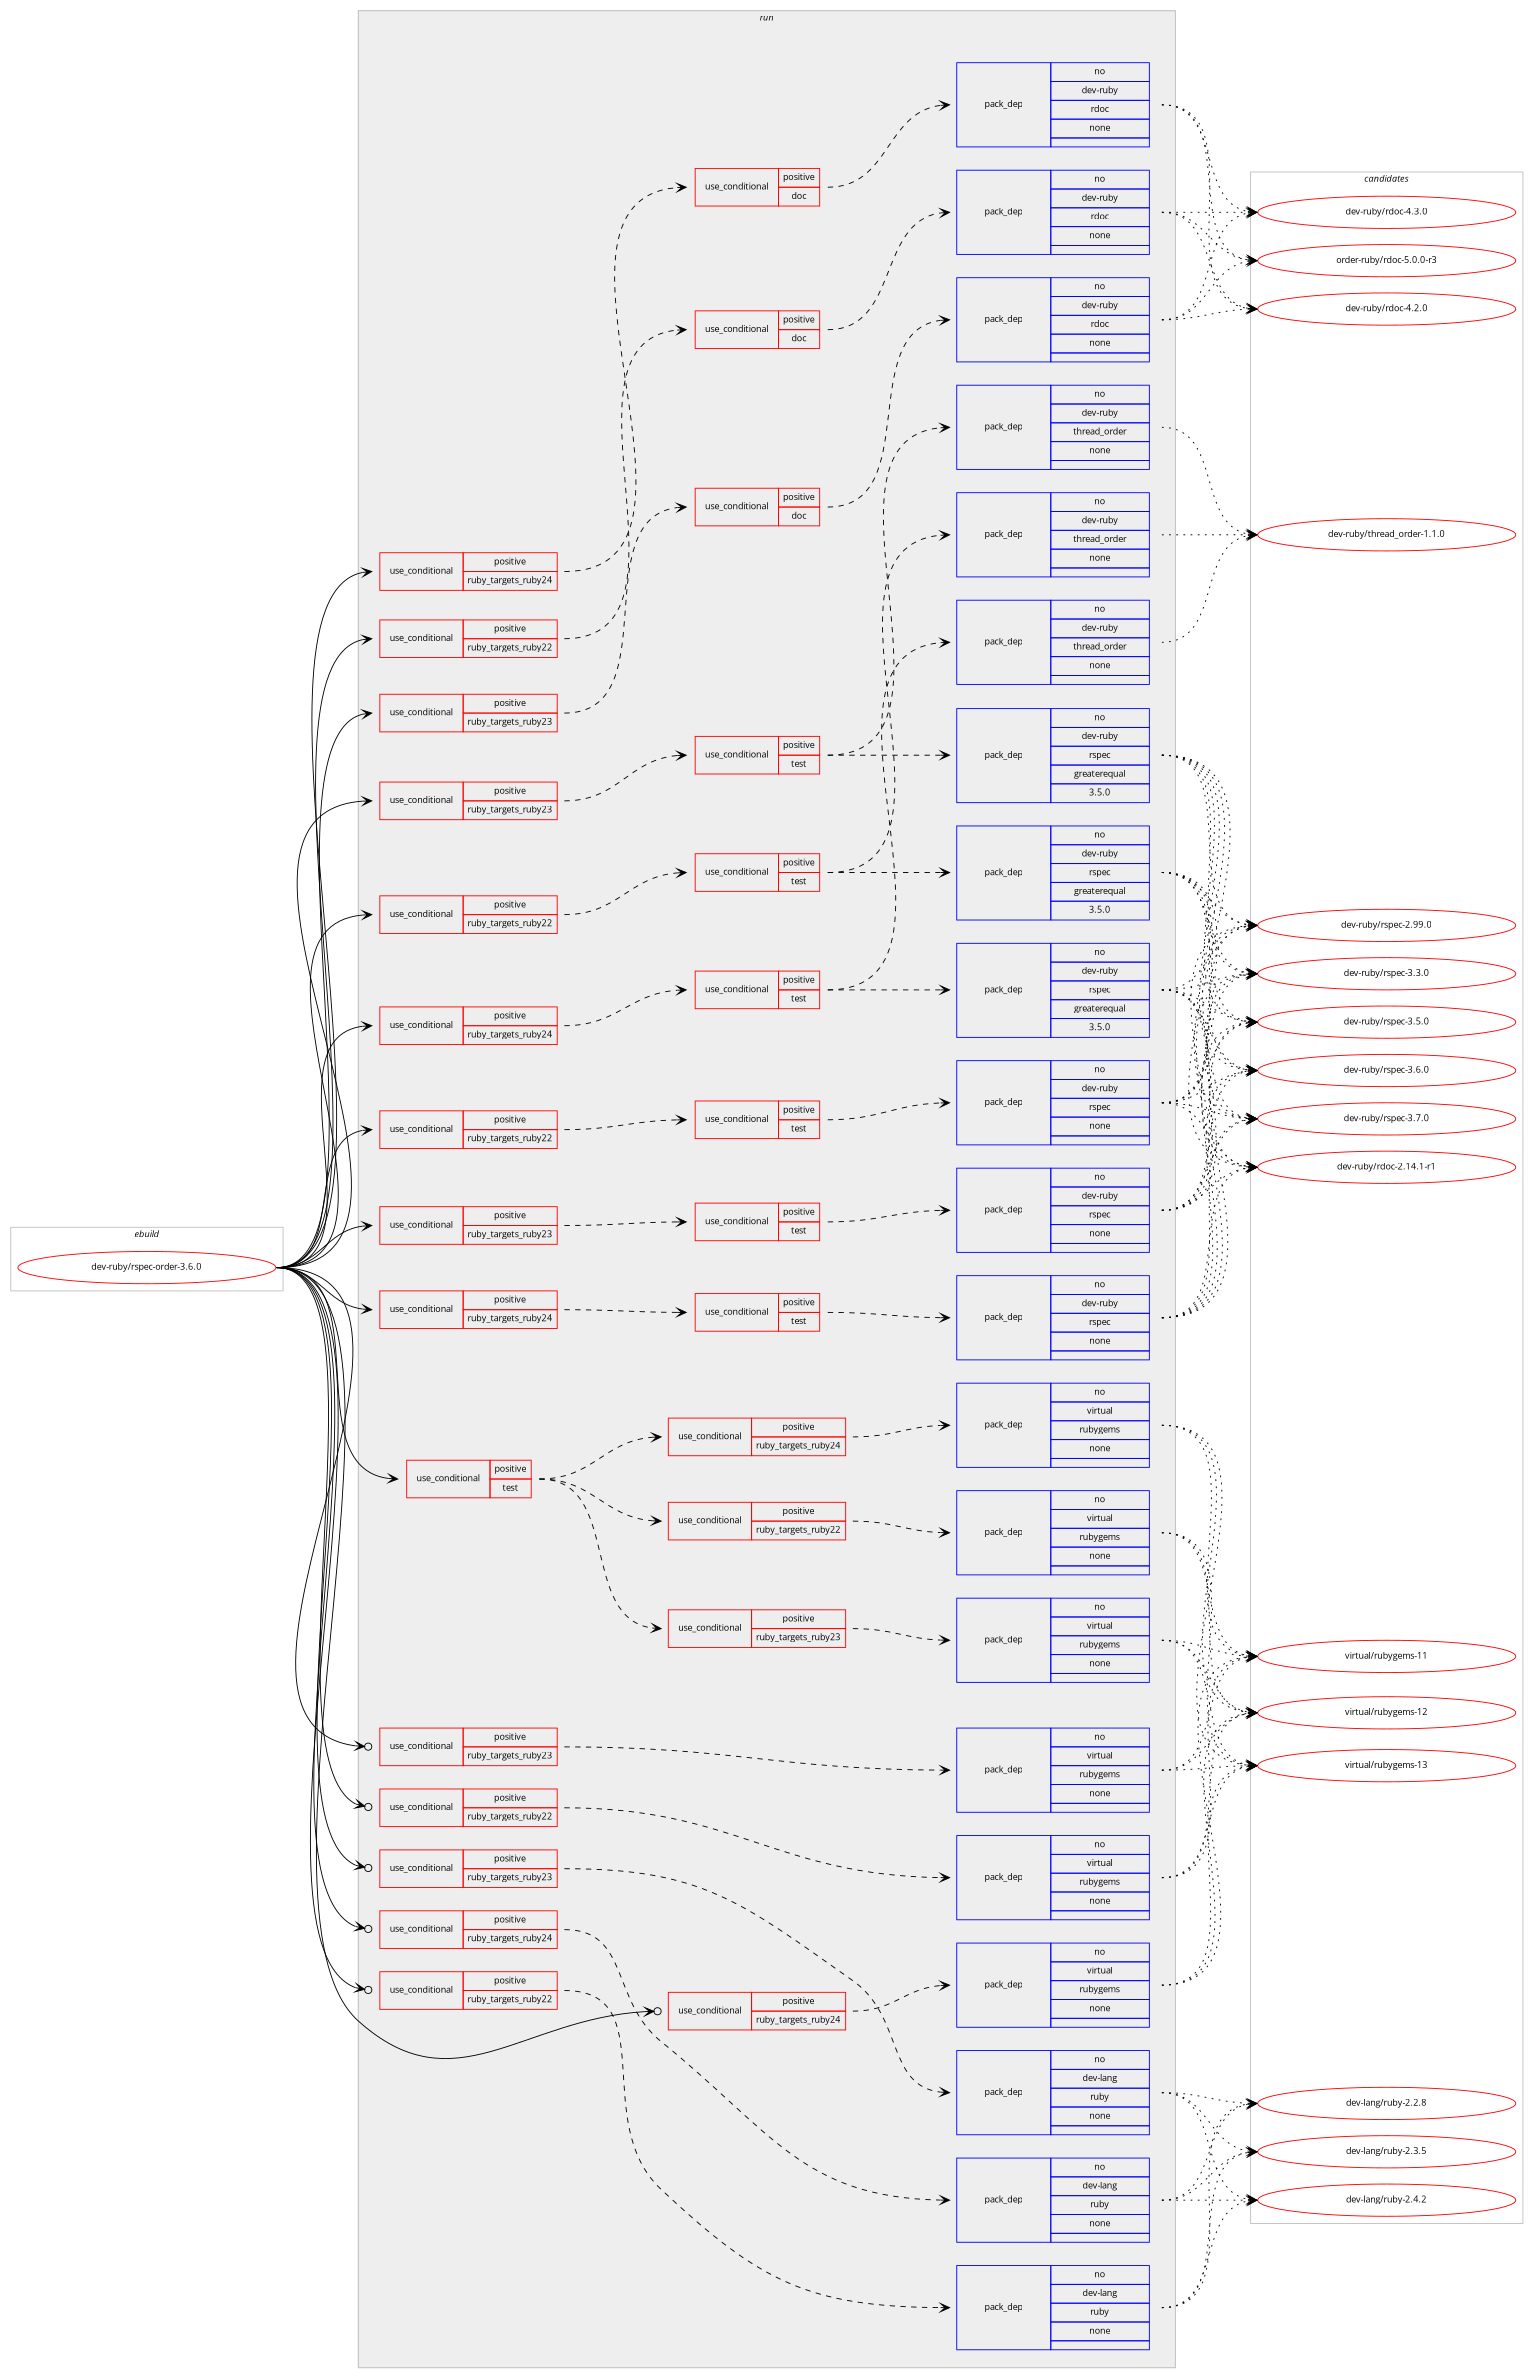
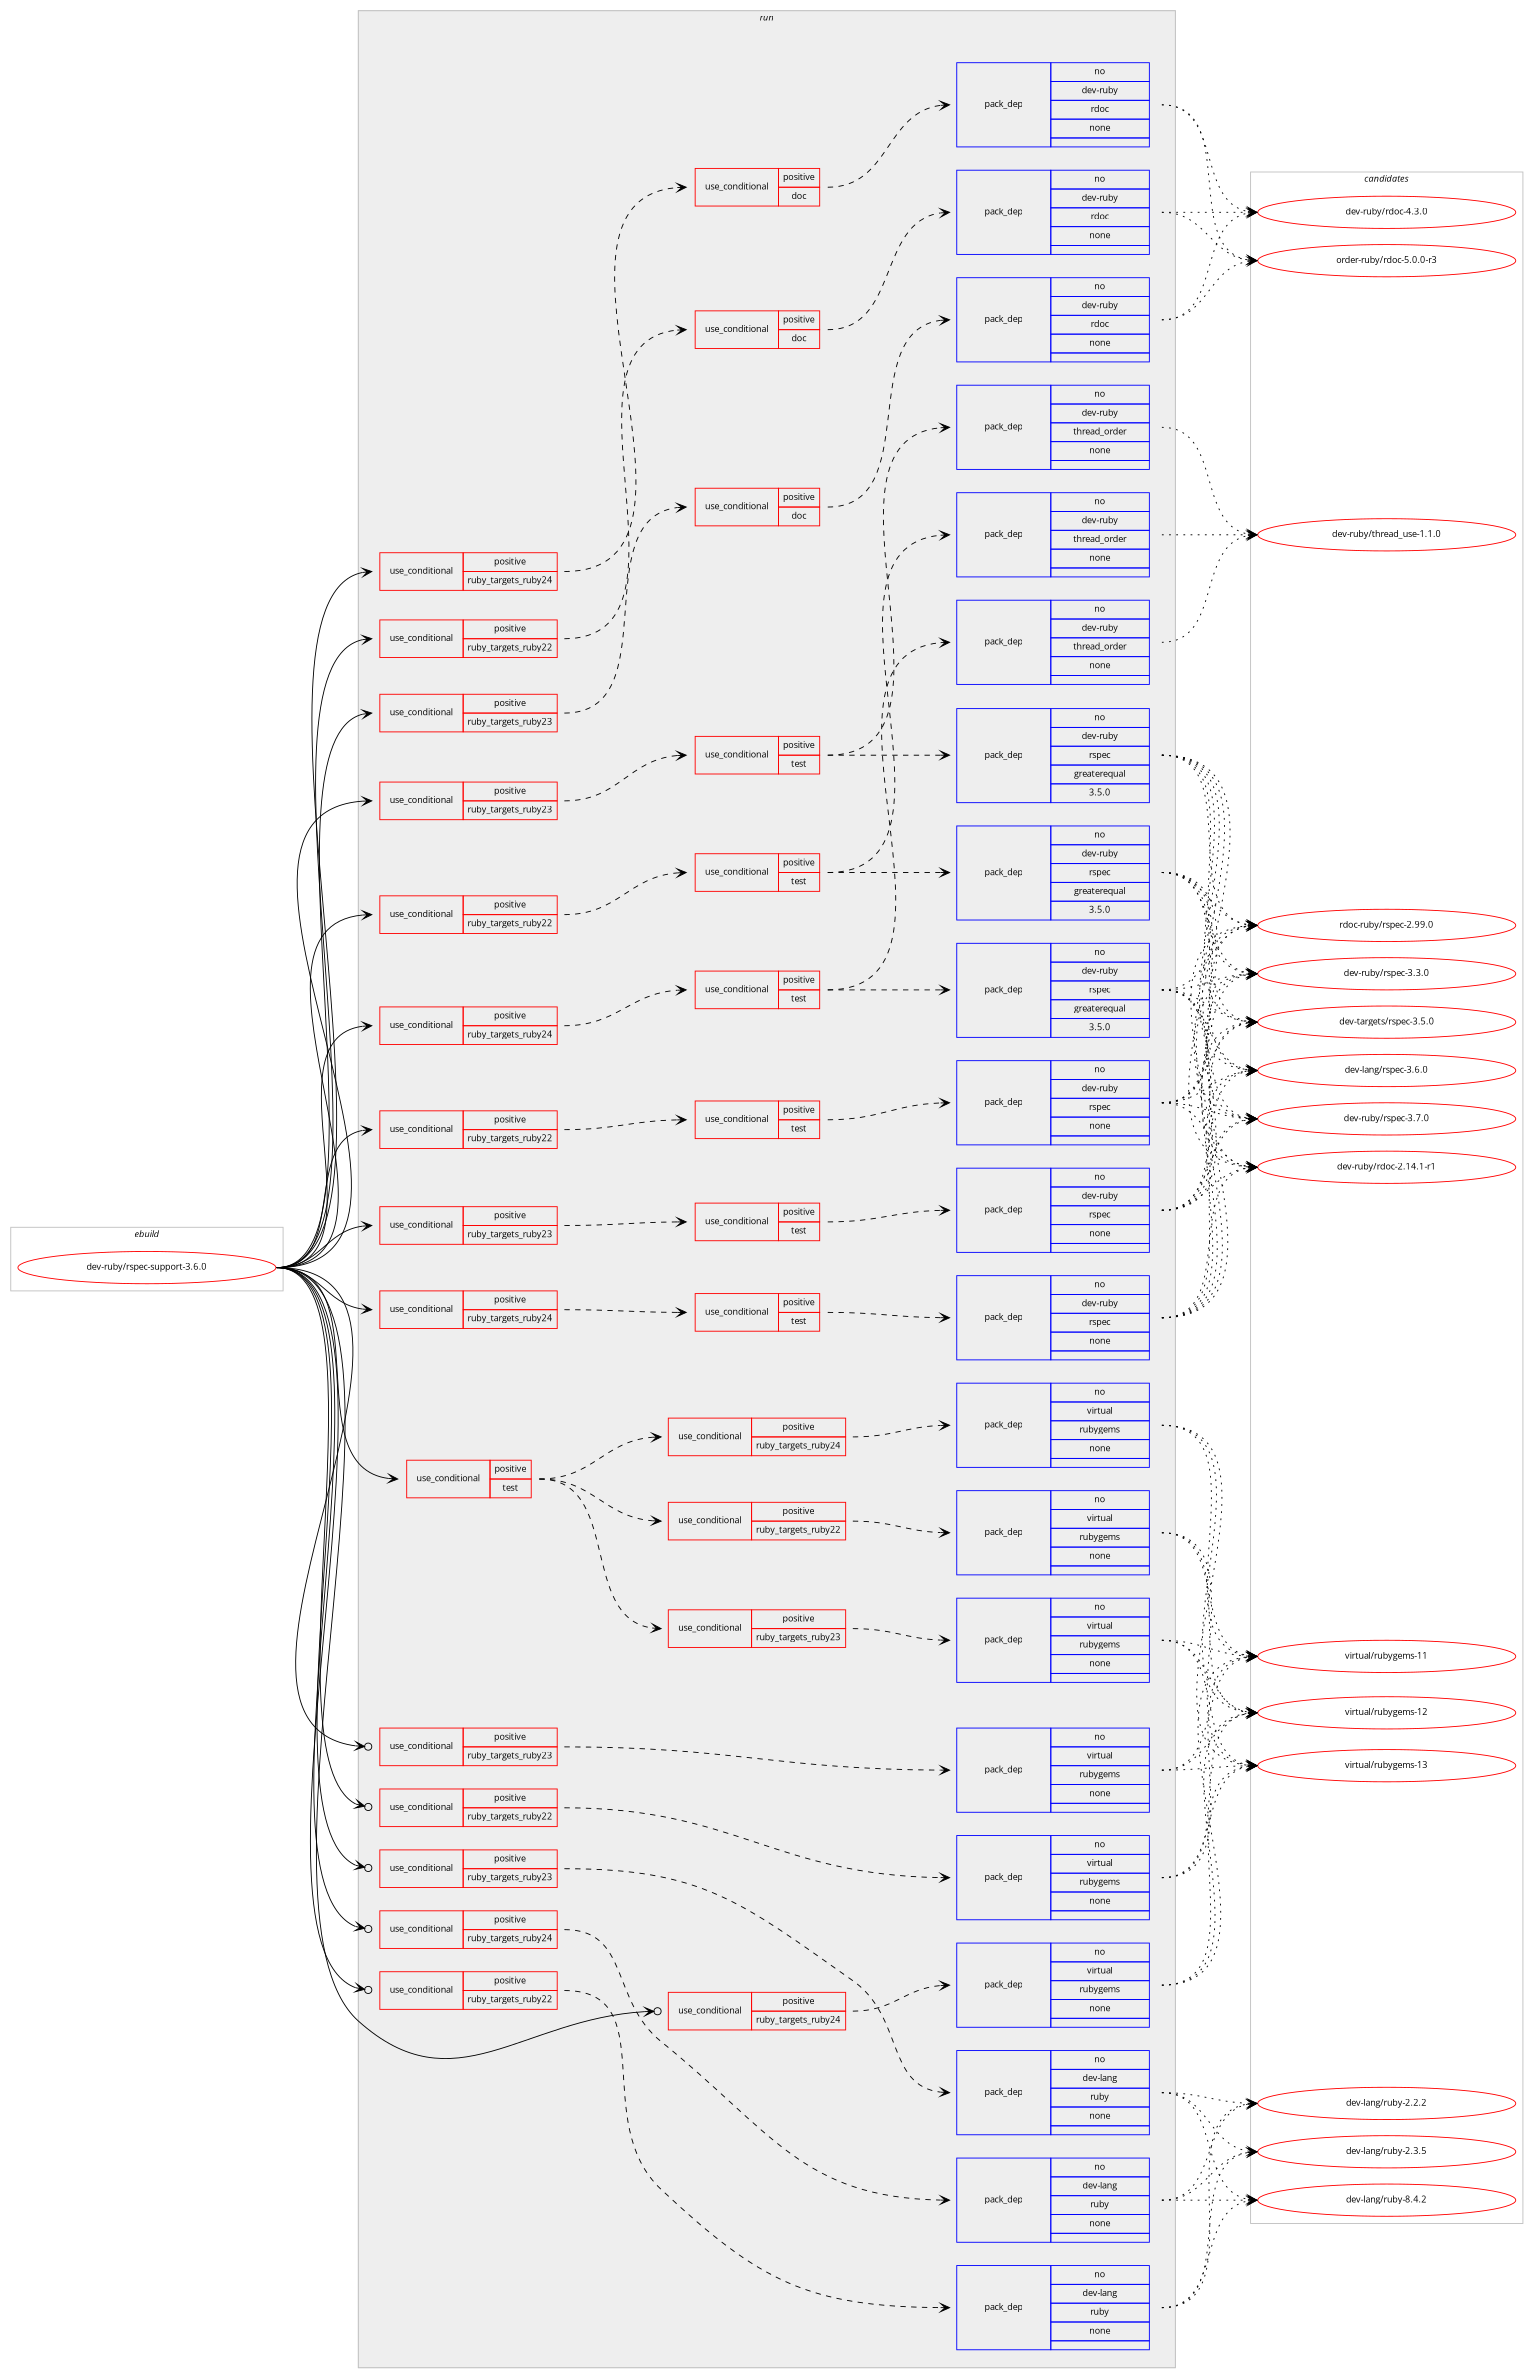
node "dev-ruby/rdoc-4.2.0": removed
node "dev-ruby/thread_order-1.1.0": label "dev-ruby/thread_order-1.1.0" -> "dev-ruby/thread_use-1.1.0"
node "dev-ruby/rspec-2.99.0": label "dev-ruby/rspec-2.99.0" -> "rdoc-ruby/rspec-2.99.0"
node "dev-ruby/rspec-3.5.0": label "dev-ruby/rspec-3.5.0" -> "dev-targets/rspec-3.5.0"
node "dev-ruby/rspec-3.6.0": label "dev-ruby/rspec-3.6.0" -> "dev-lang/rspec-3.6.0"
node "dev-ruby/rspec-order-3.6.0": label "dev-ruby/rspec-order-3.6.0" -> "dev-ruby/rspec-support-3.6.0"
node "dev-lang/ruby-2.2.8": label "dev-lang/ruby-2.2.8" -> "dev-lang/ruby-2.2.2"
node "dev-lang/ruby-2.4.2": label "dev-lang/ruby-2.4.2" -> "dev-lang/ruby-8.4.2"
